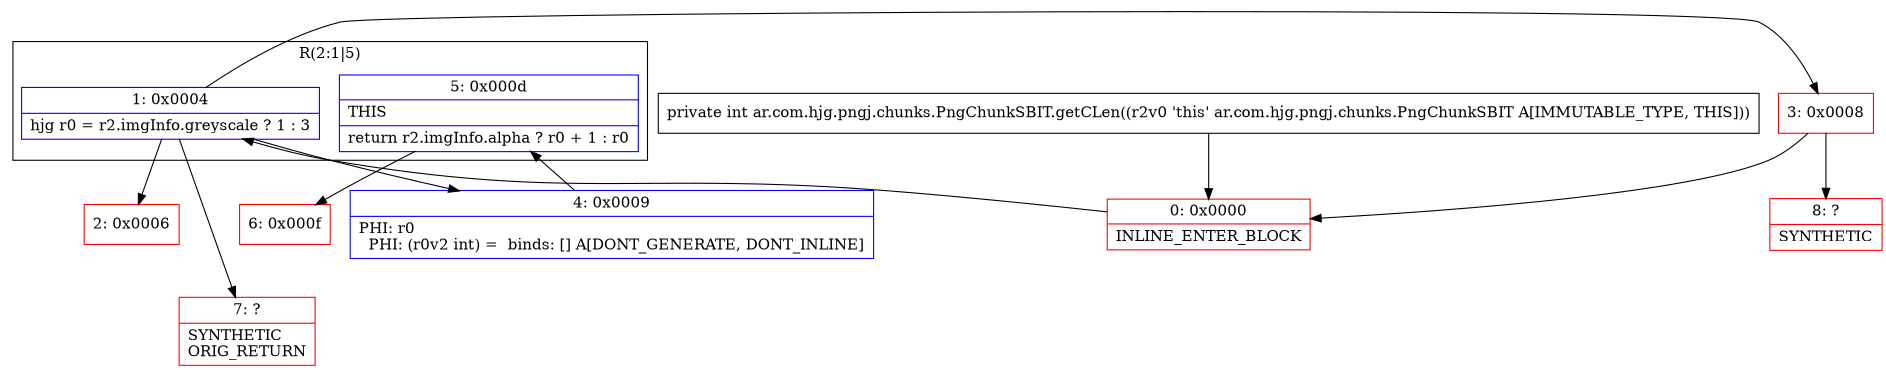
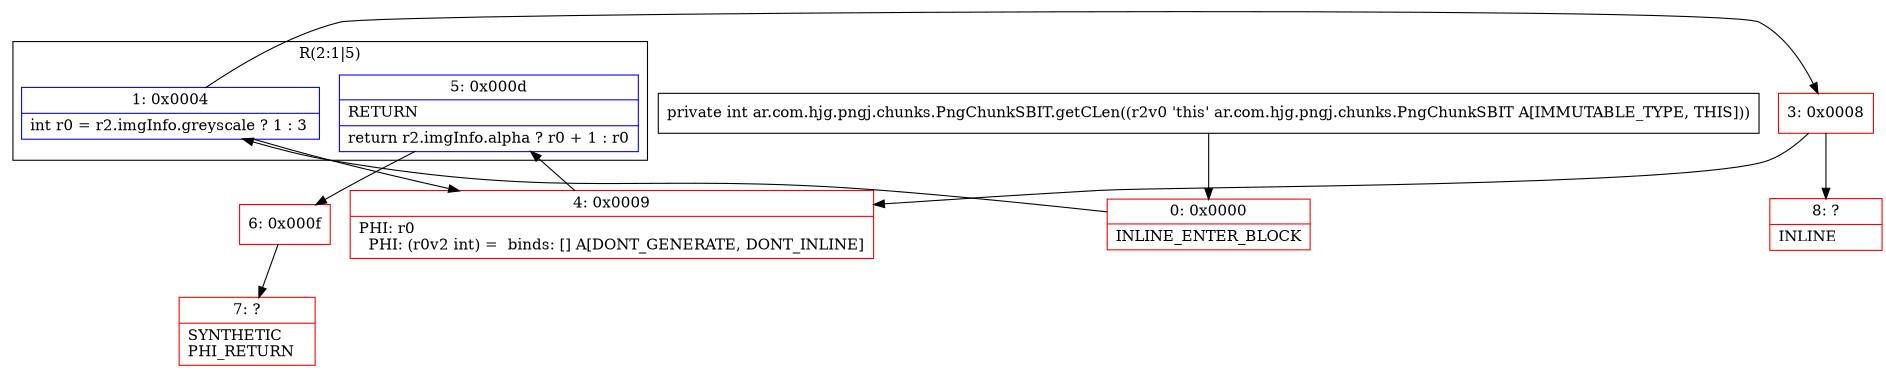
node "5: 0x000d": text "THIS" -> "RETURN"
node "1: 0x0004": text "hjg r0 = r2.imgInfo.greyscale ? 1 : 3" -> "int r0 = r2.imgInfo.greyscale ? 1 : 3"
edge "3: 0x0008" -> "0: 0x0000": now "3: 0x0008" -> "4: 0x0009"
edge "1: 0x0004" -> "7: ?": now "6: 0x000f" -> "7: ?"
node "2: 0x0006": removed
node "4: 0x0009": color blue -> red
node "8: ?": text "SYNTHETIC" -> "INLINE"
node "7: ?": text "ORIG_RETURN" -> "PHI_RETURN"
